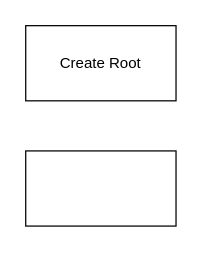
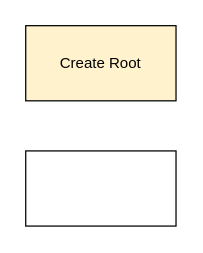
node "Create Root": fillcolor #ffffff -> #fff2cc
